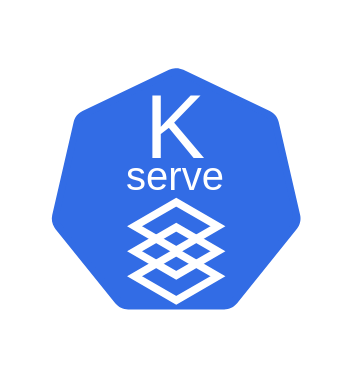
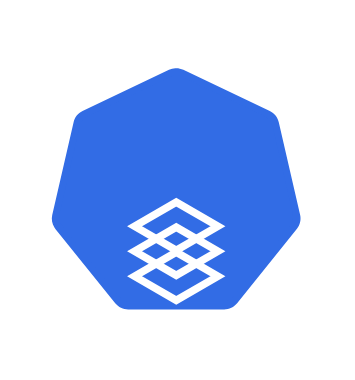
node "K": removed
node "serve": removed
